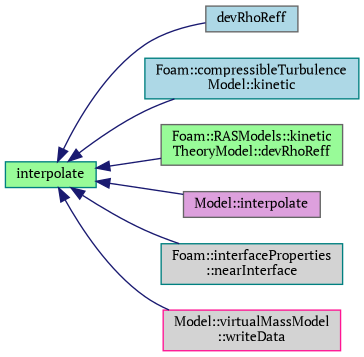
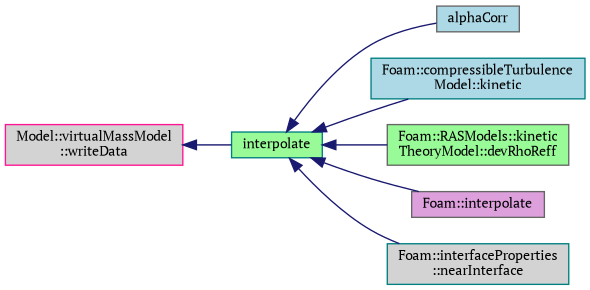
node "devRhoReff": label "devRhoReff" -> "alphaCorr"
node "Model::interpolate": label "Model::interpolate" -> "Foam::interpolate"
edge "Model::virtualMassModel ::writeData" -> "interpolate": reversed
